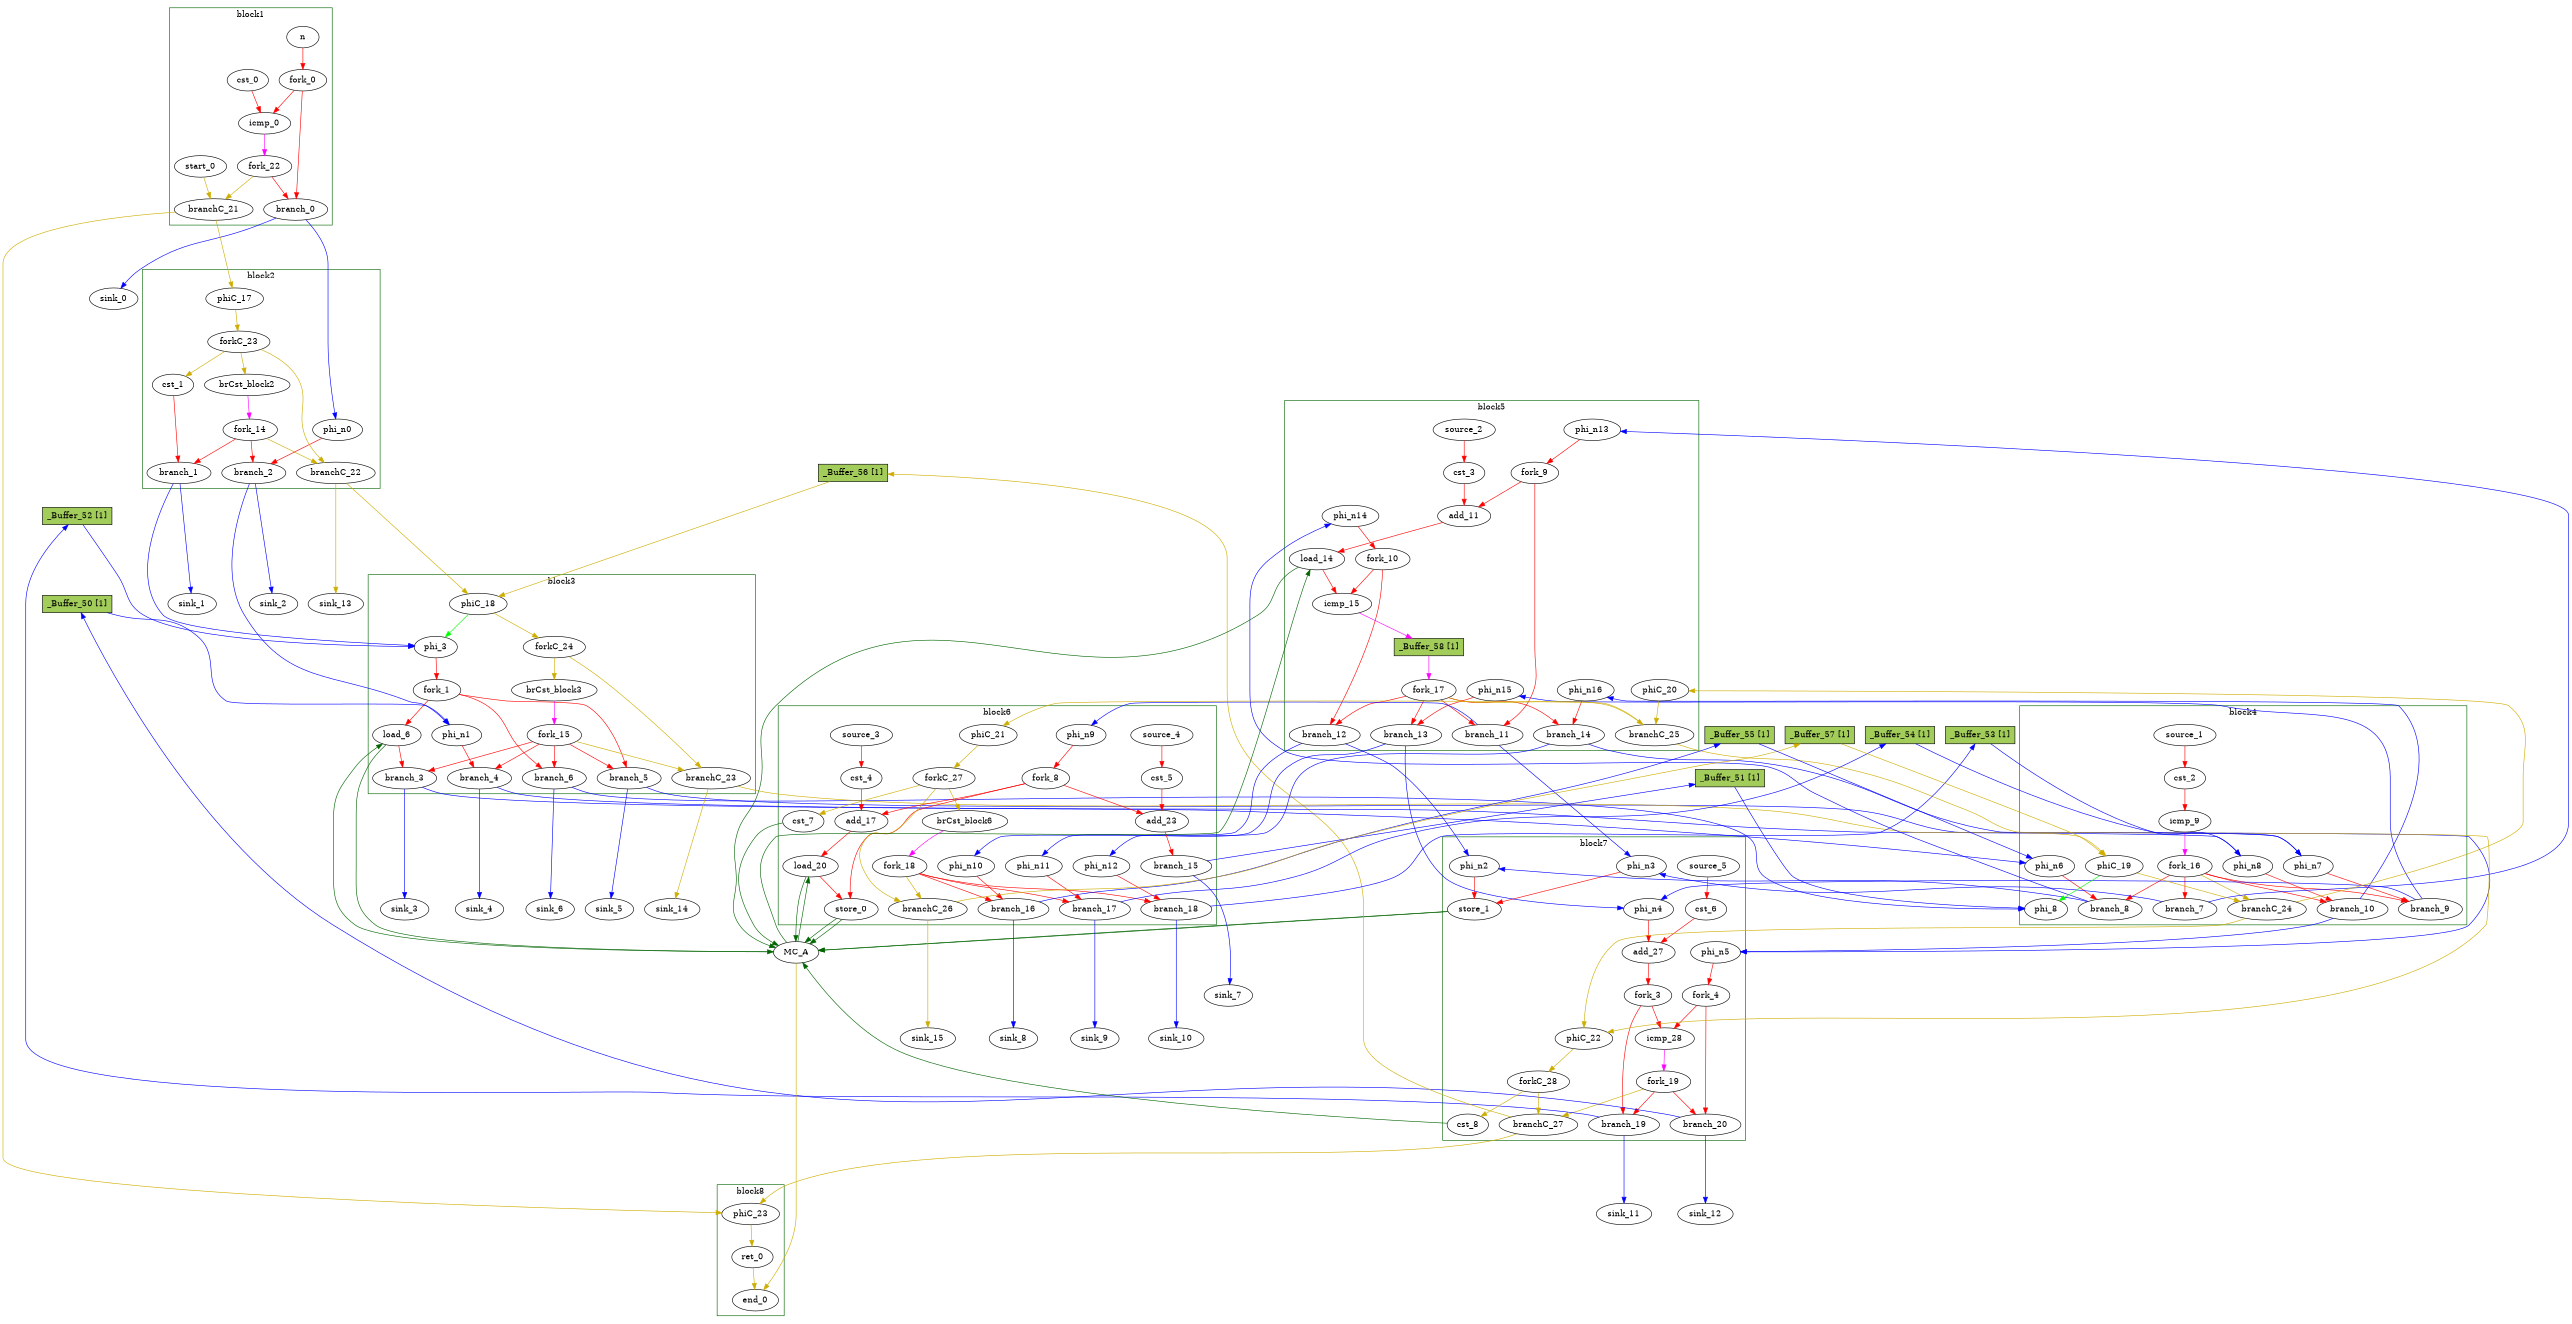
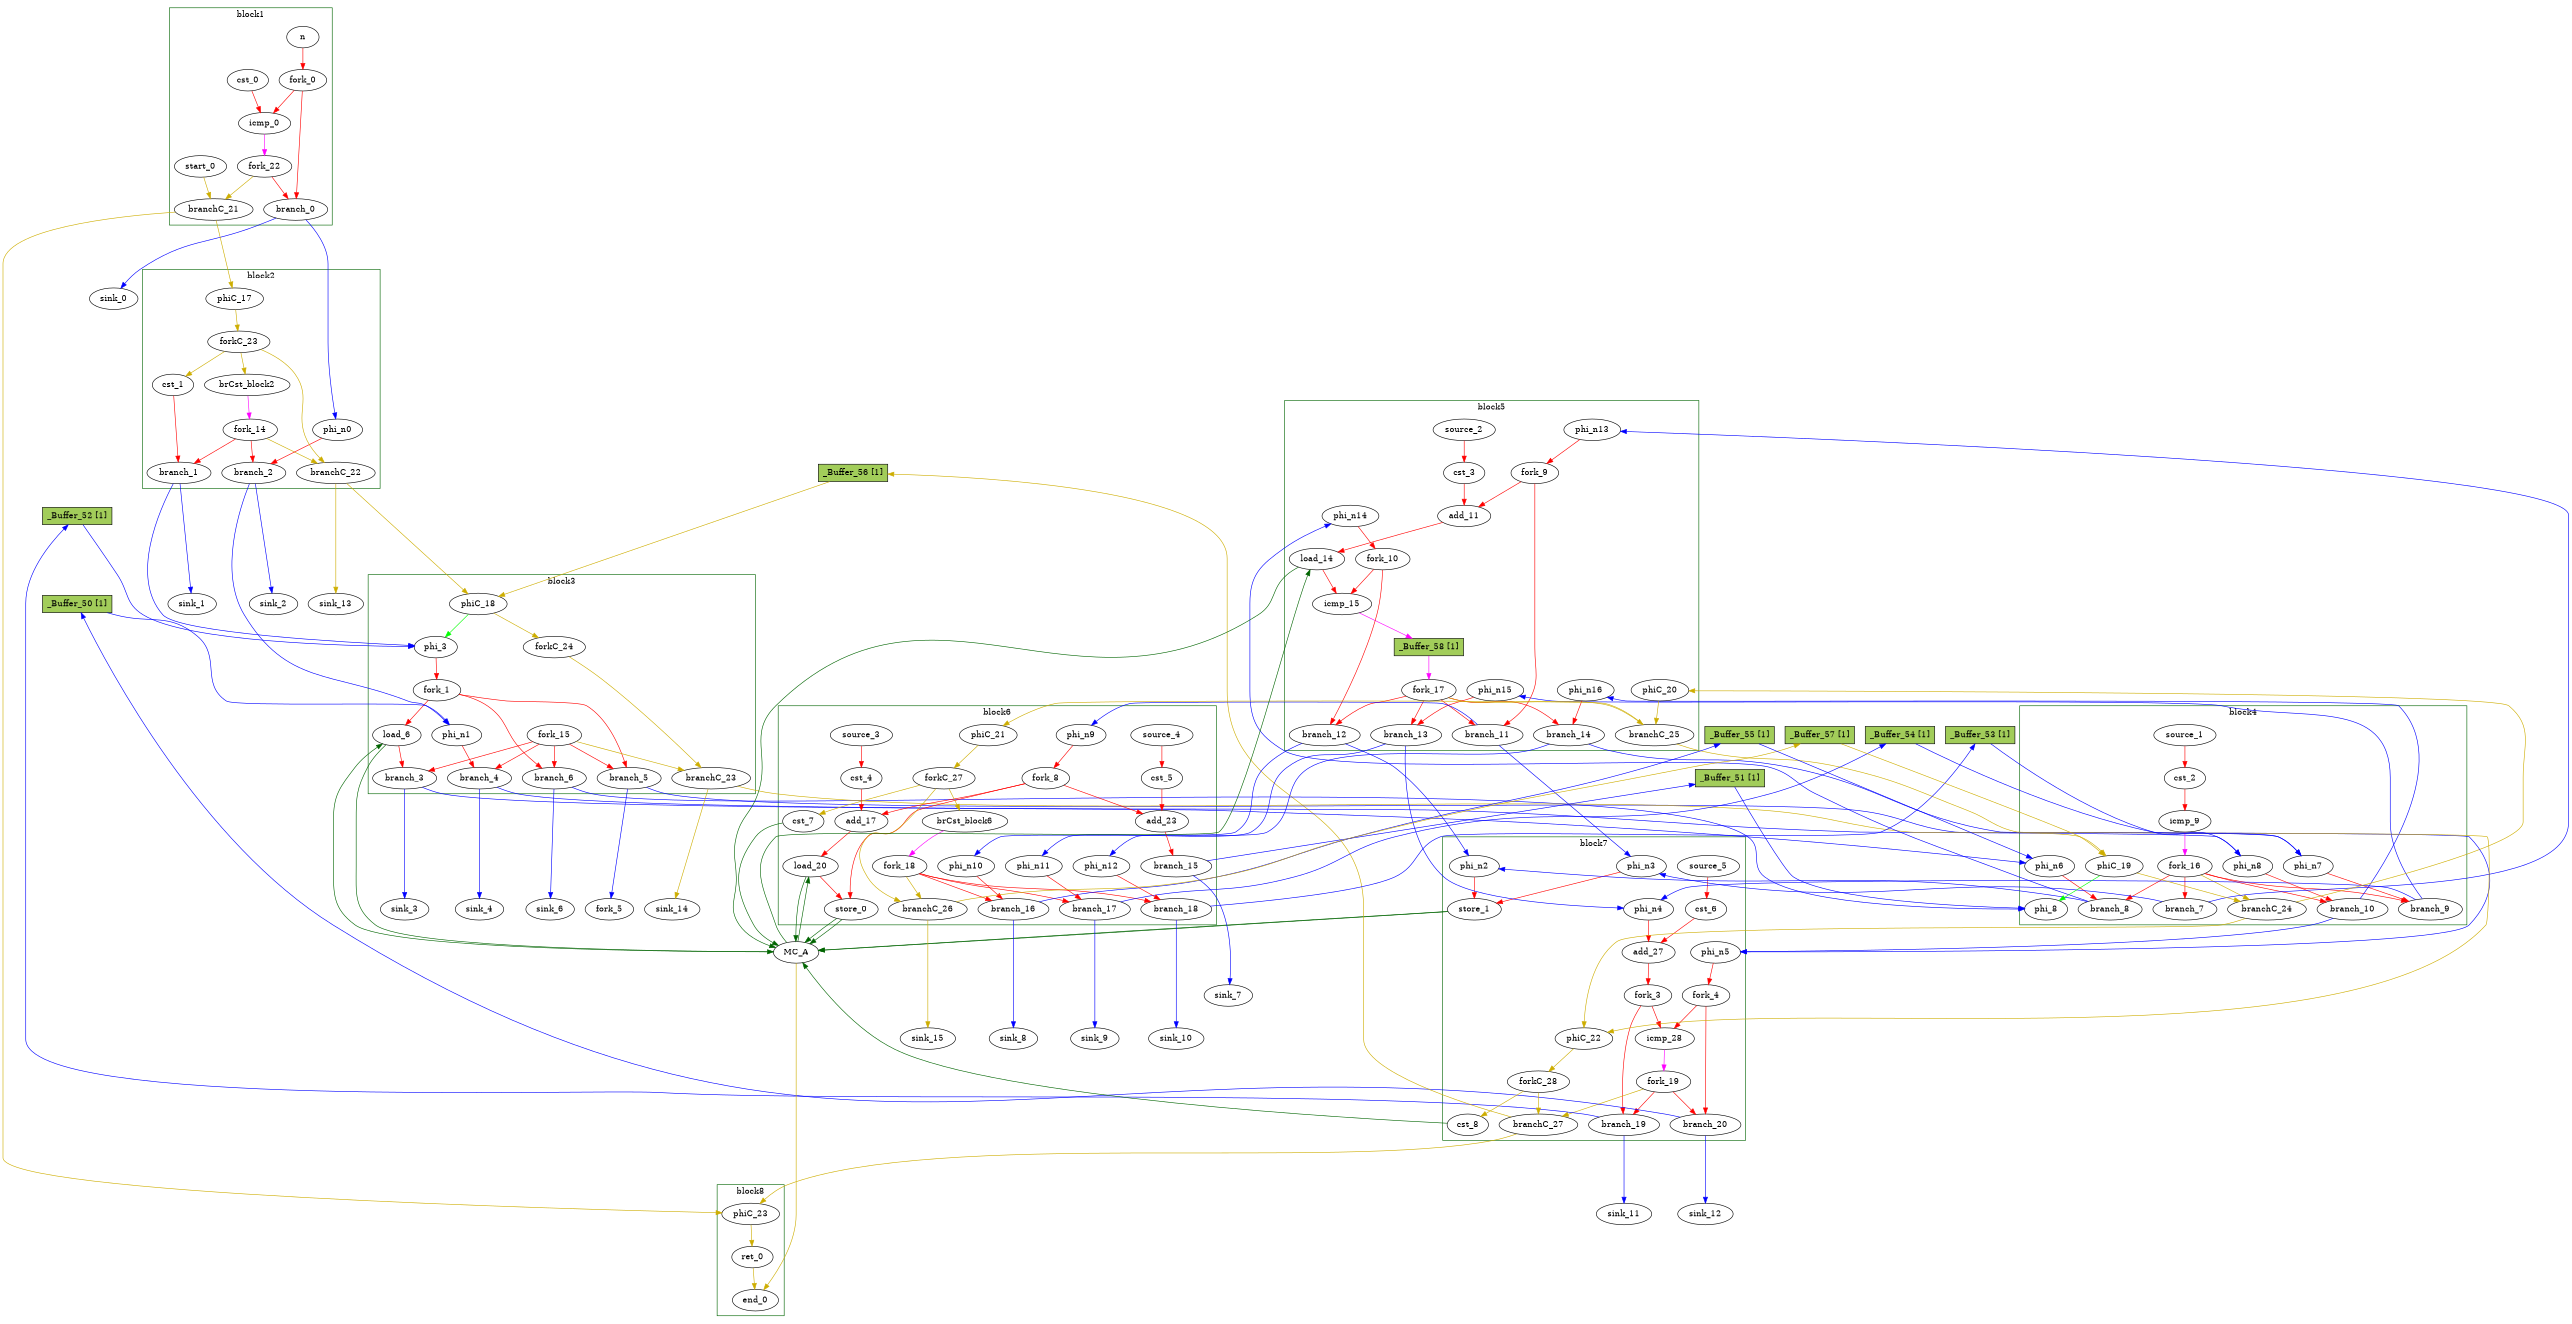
node "brCst_block3": removed
node "sink_5": label "sink_5" -> "fork_5"
